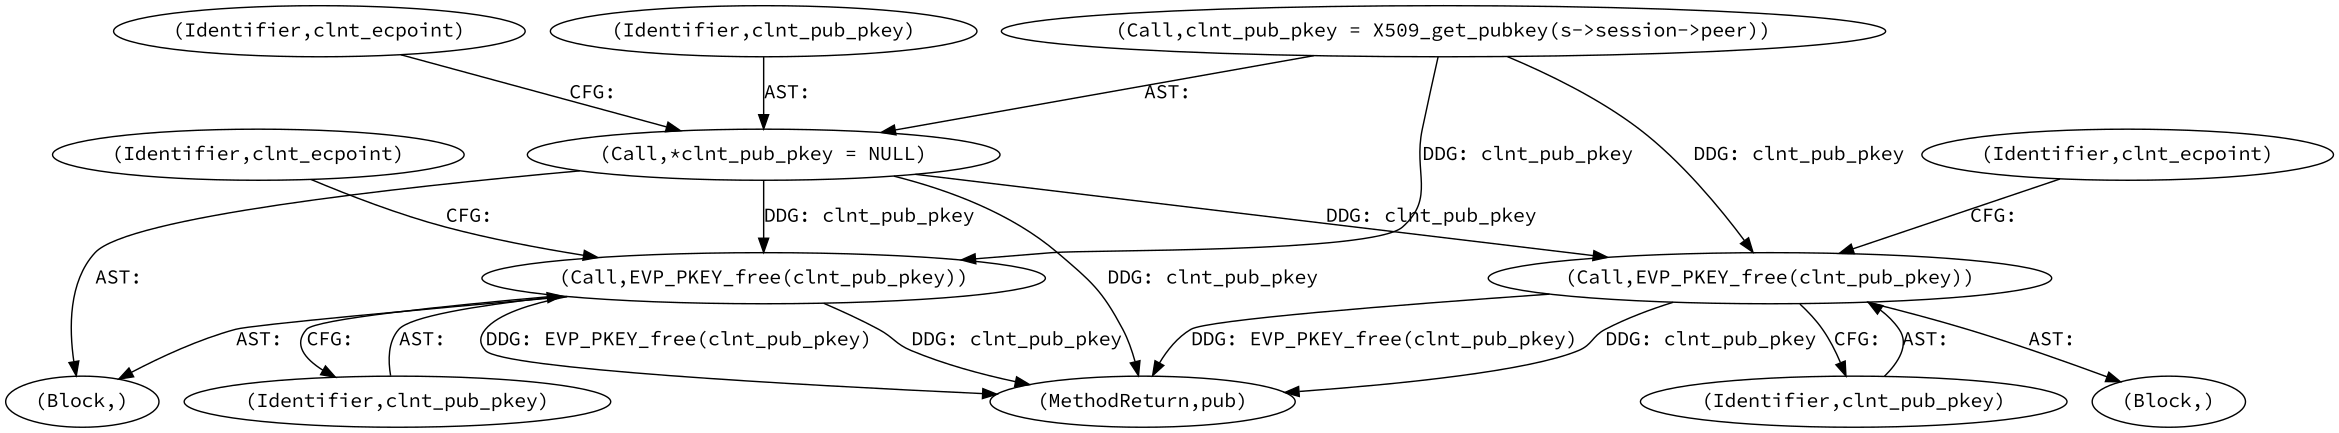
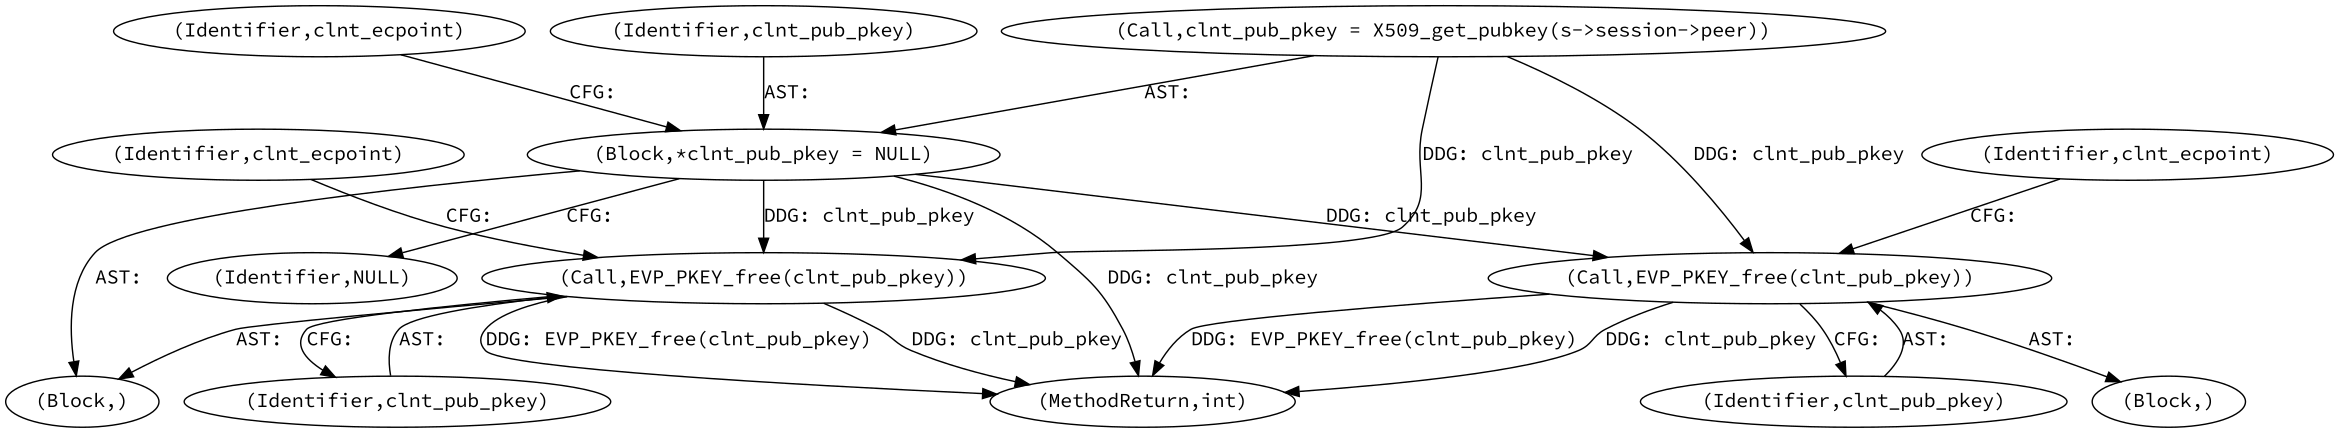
node "(Call,*clnt_pub_pkey = NULL)": label "(Call,*clnt_pub_pkey = NULL)" -> "(Block,*clnt_pub_pkey = NULL)"
node "(Identifier,NULL)": added
node "(MethodReturn,pub)": label "(MethodReturn,pub)" -> "(MethodReturn,int)"
